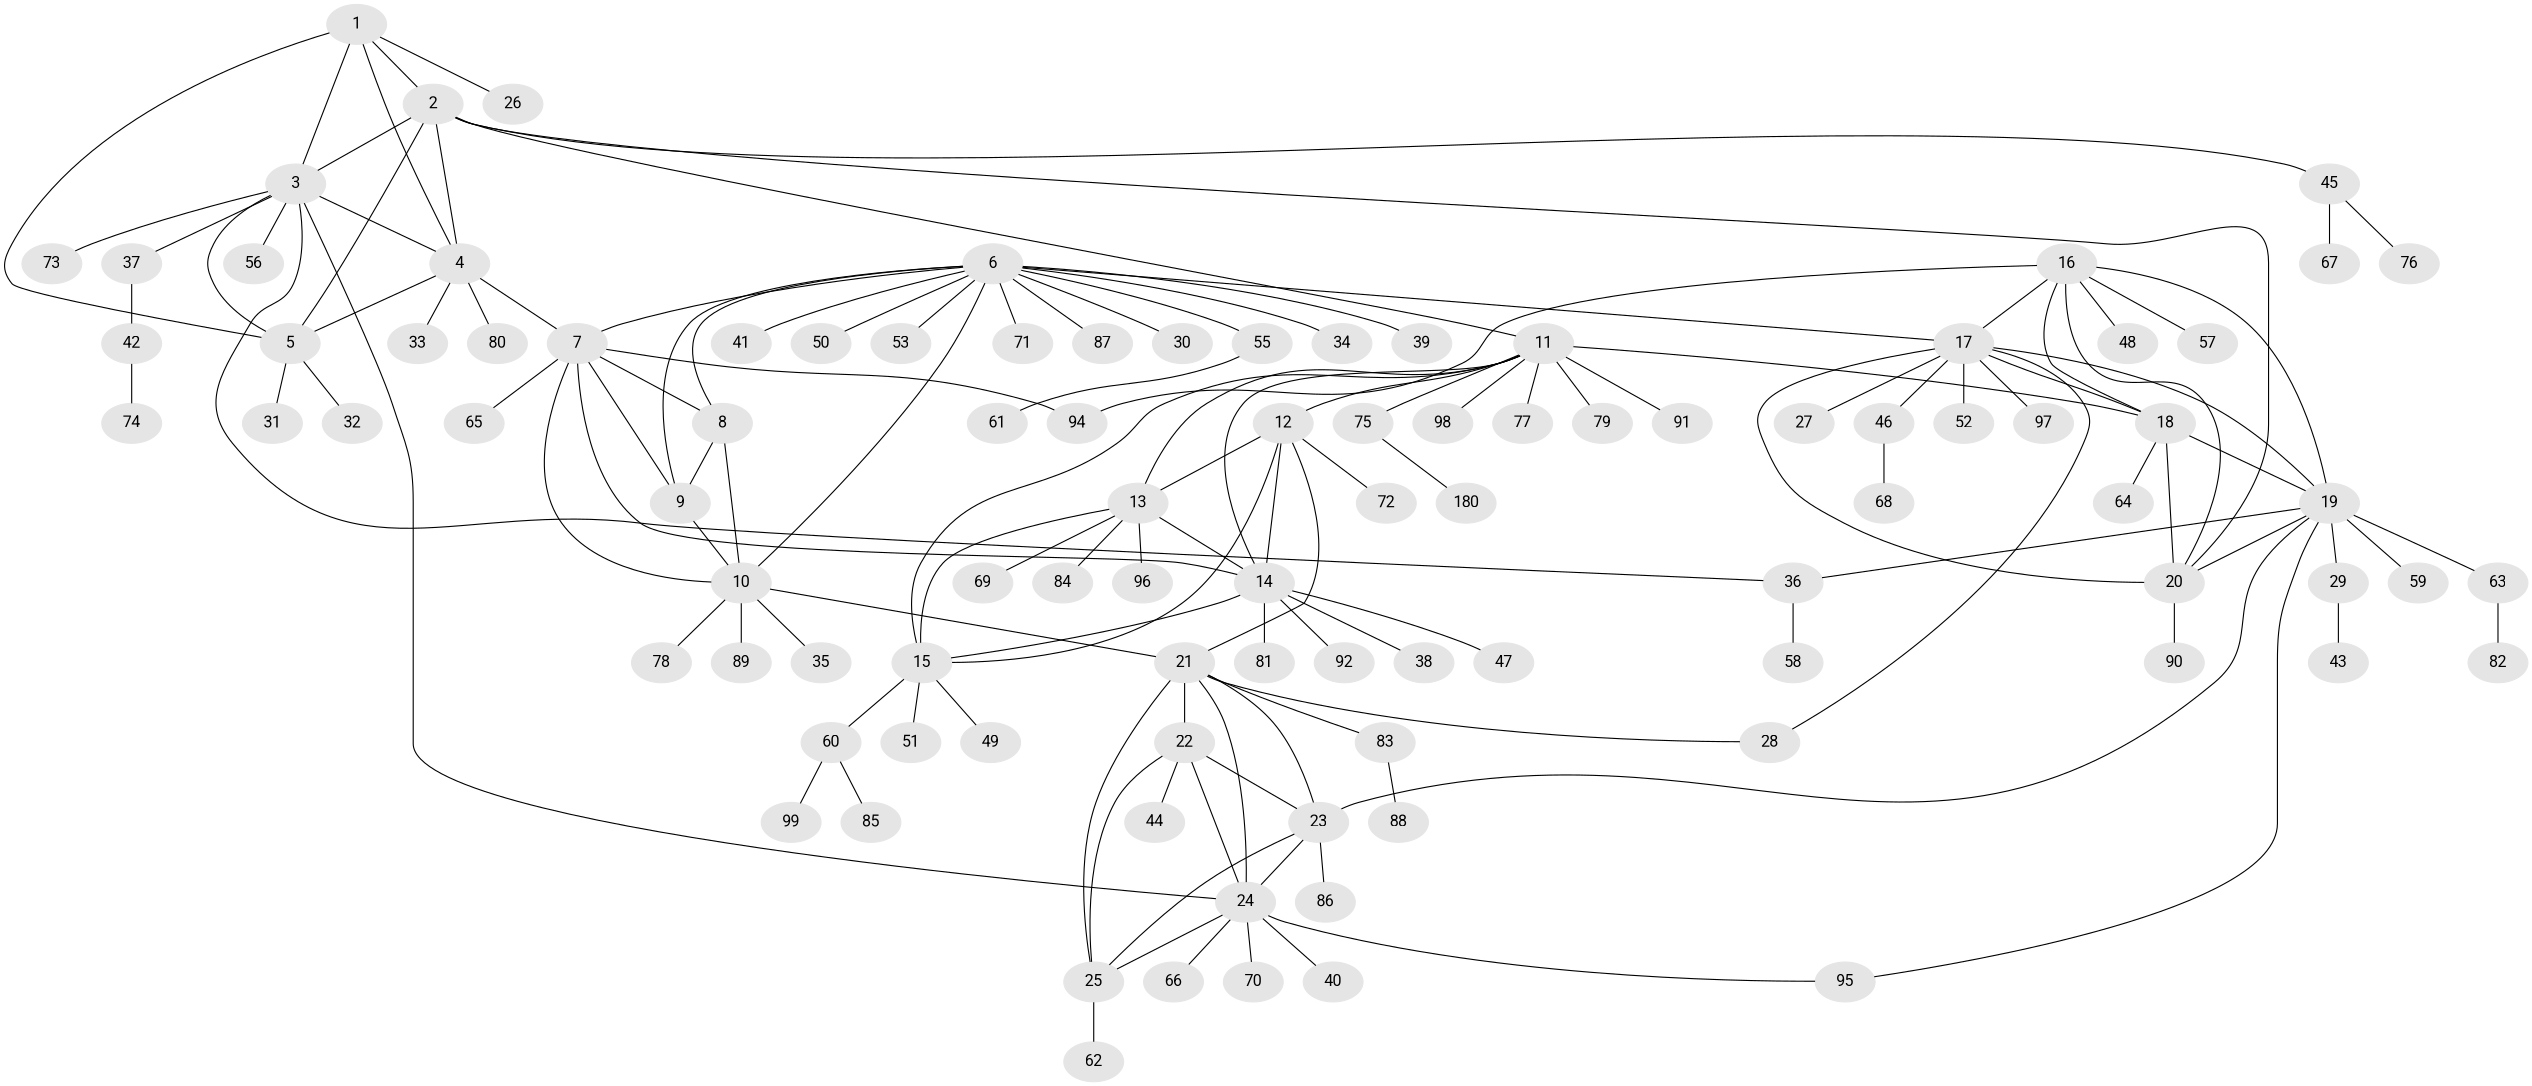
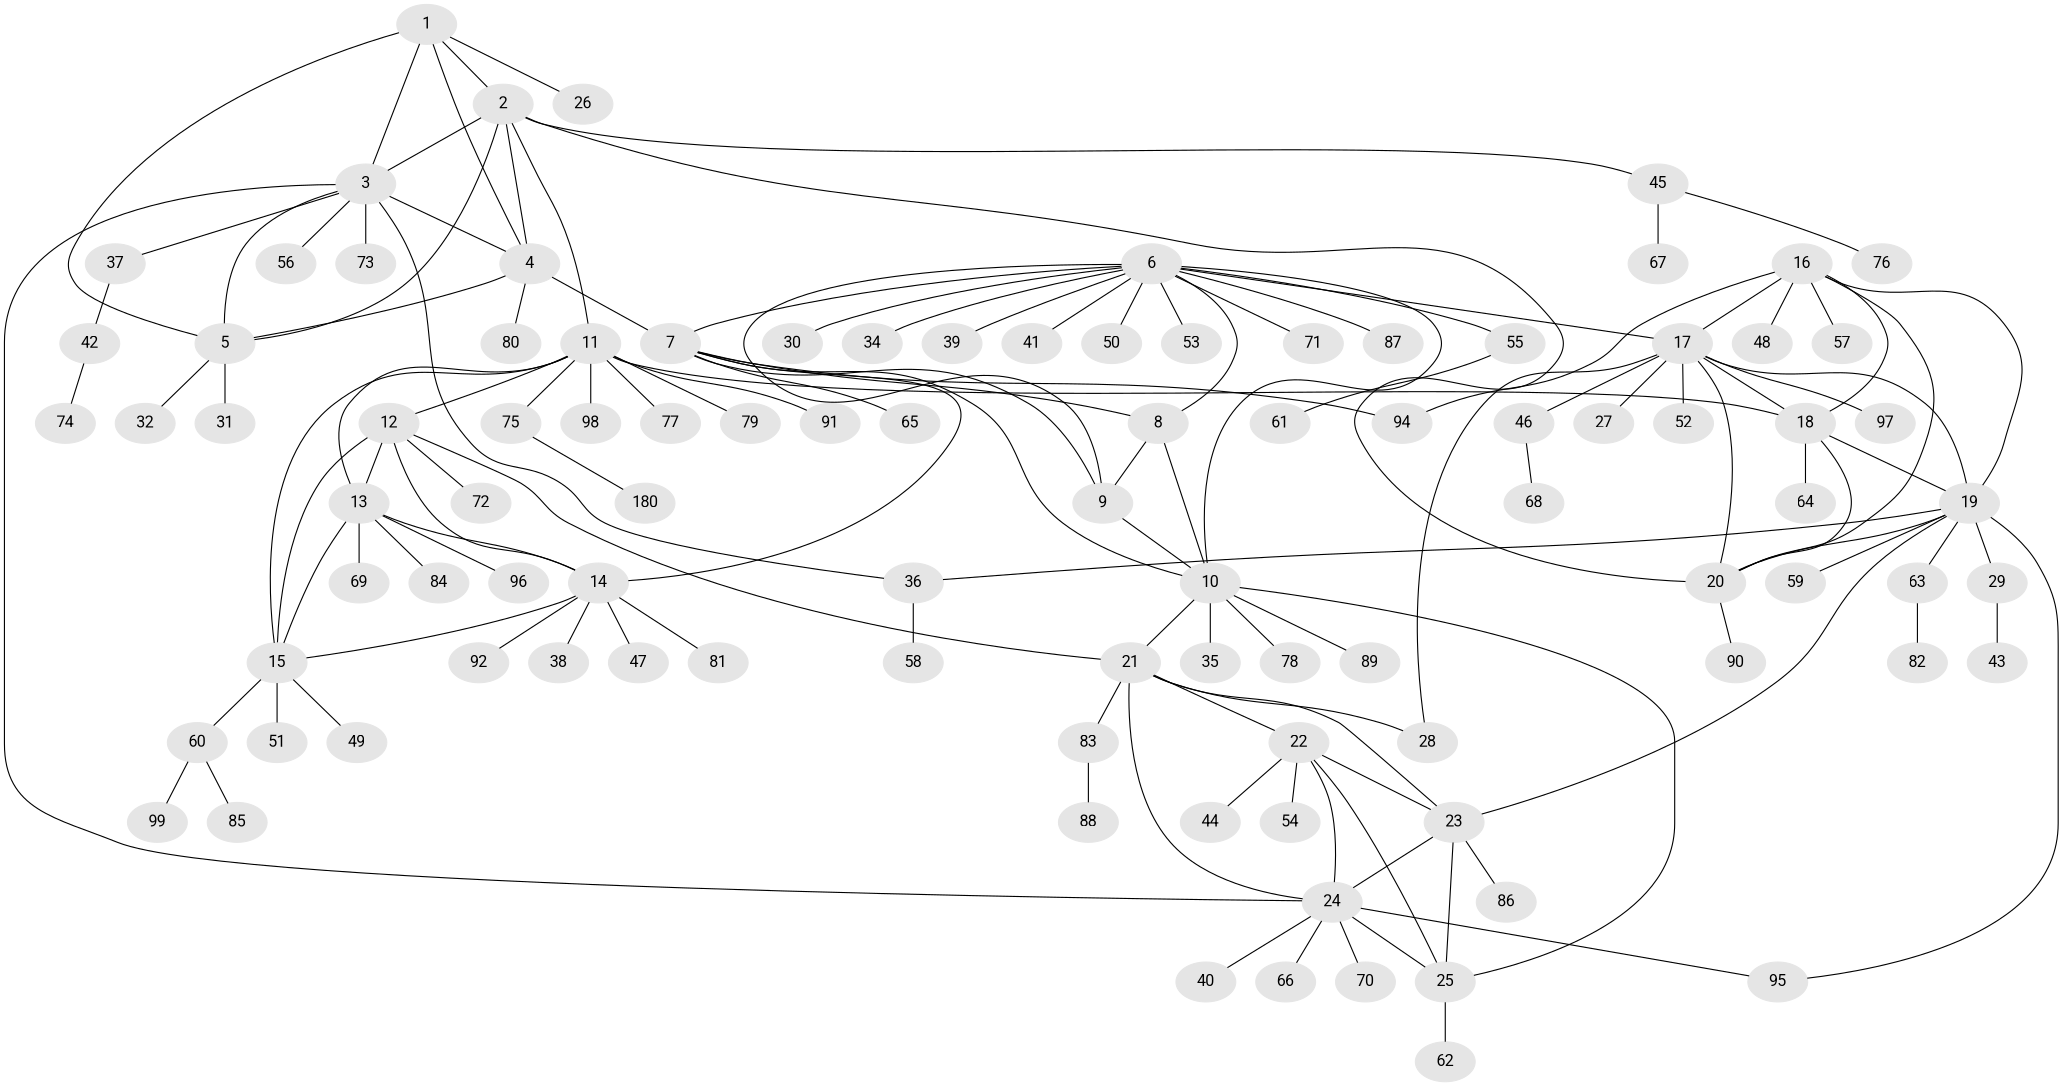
node "33": removed
edge "11" -- "14": removed
edge "21" -- "25": now "10" -- "25"
node "54": added
